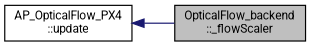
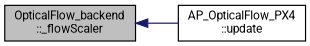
edge "OpticalFlow_backend ::_flowScaler" -> "AP_OpticalFlow_PX4 ::update": reversed
